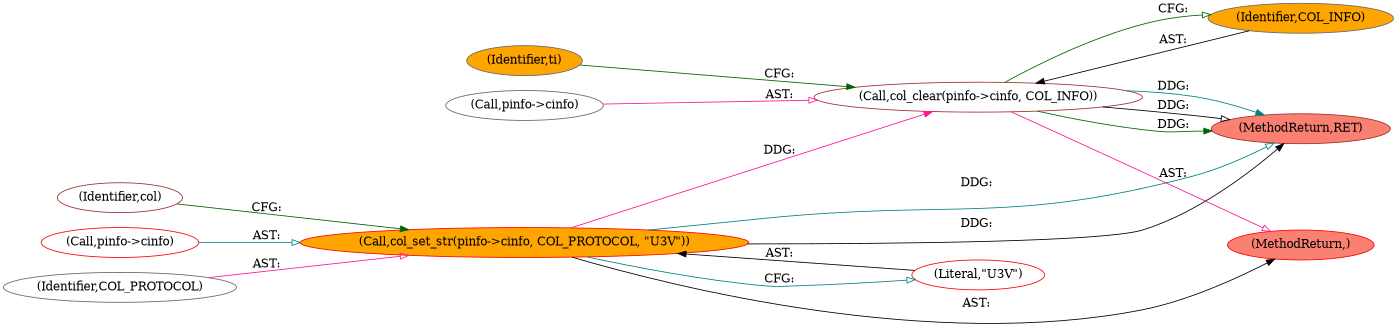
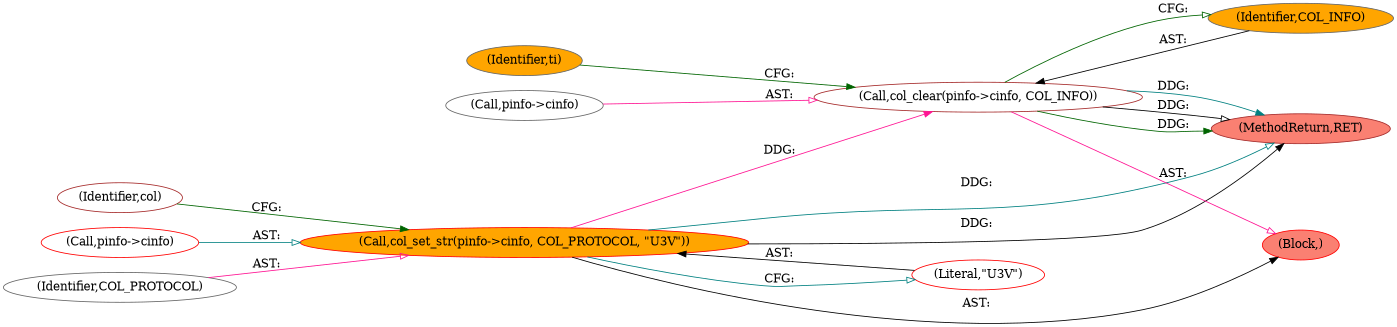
node "(MethodReturn,)": label "(MethodReturn,)" -> "(Block,)"
